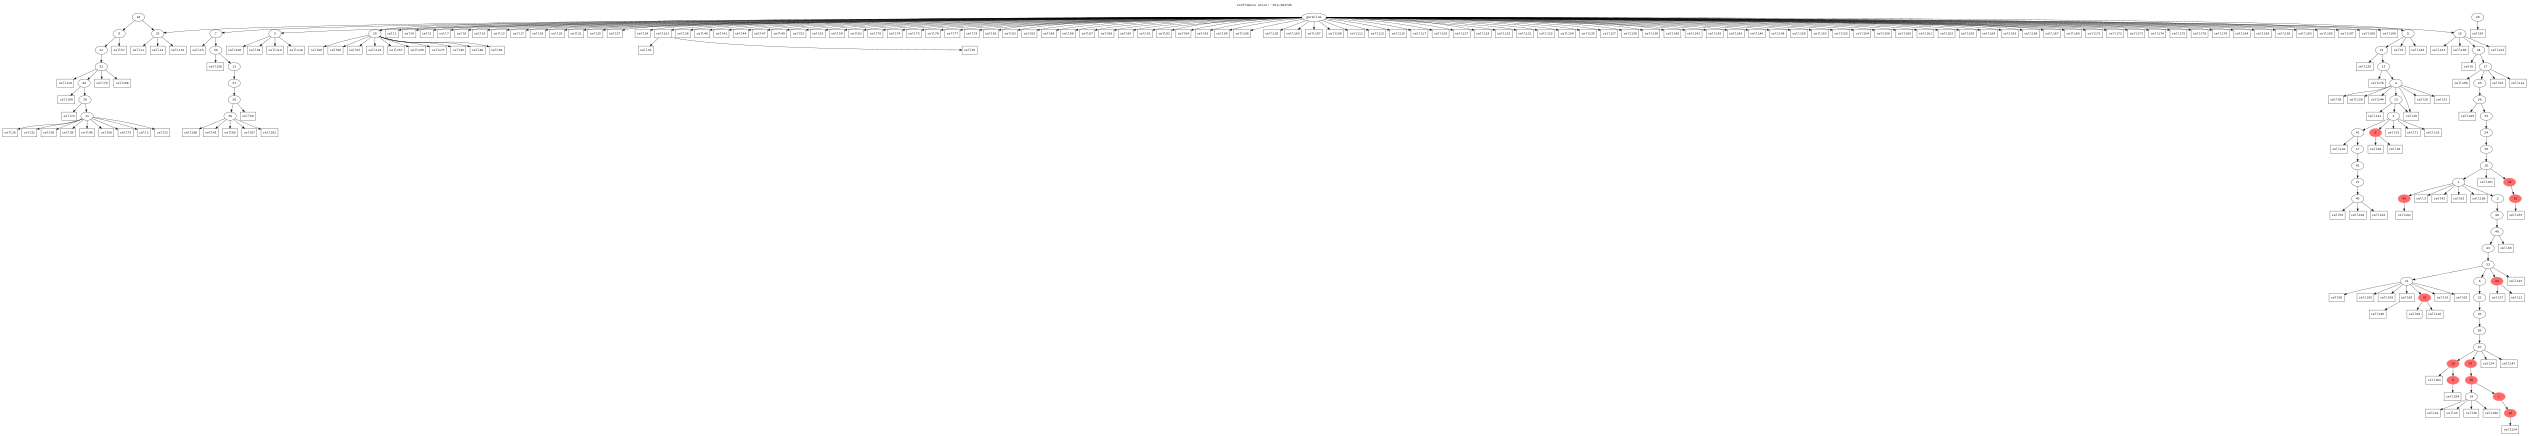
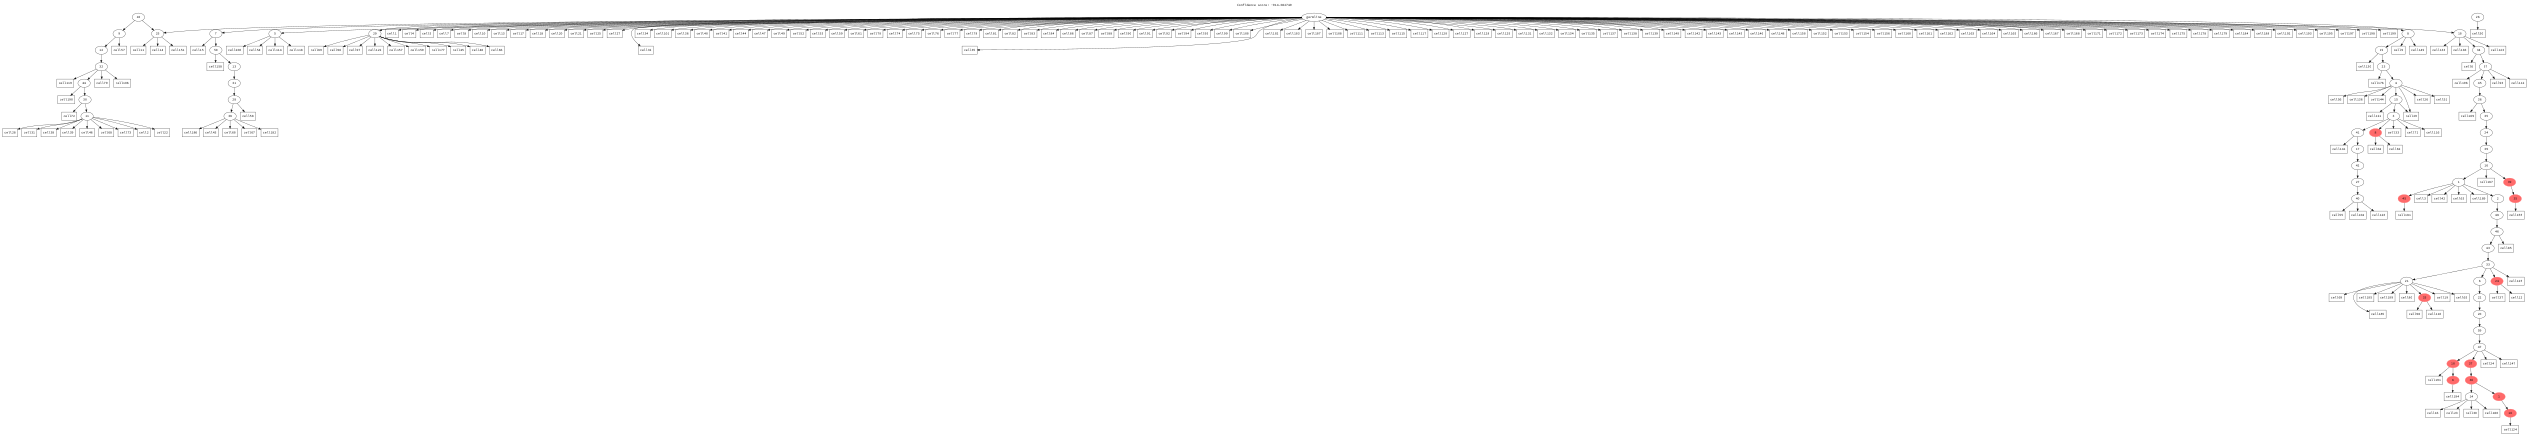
edge "cell101" -> "cell32": now "germline" -> "cell32"
edge "cell101" -> "cell35": now "germline" -> "cell35"
edge "cell80" -> "cell185": now "21" -> "cell185"
